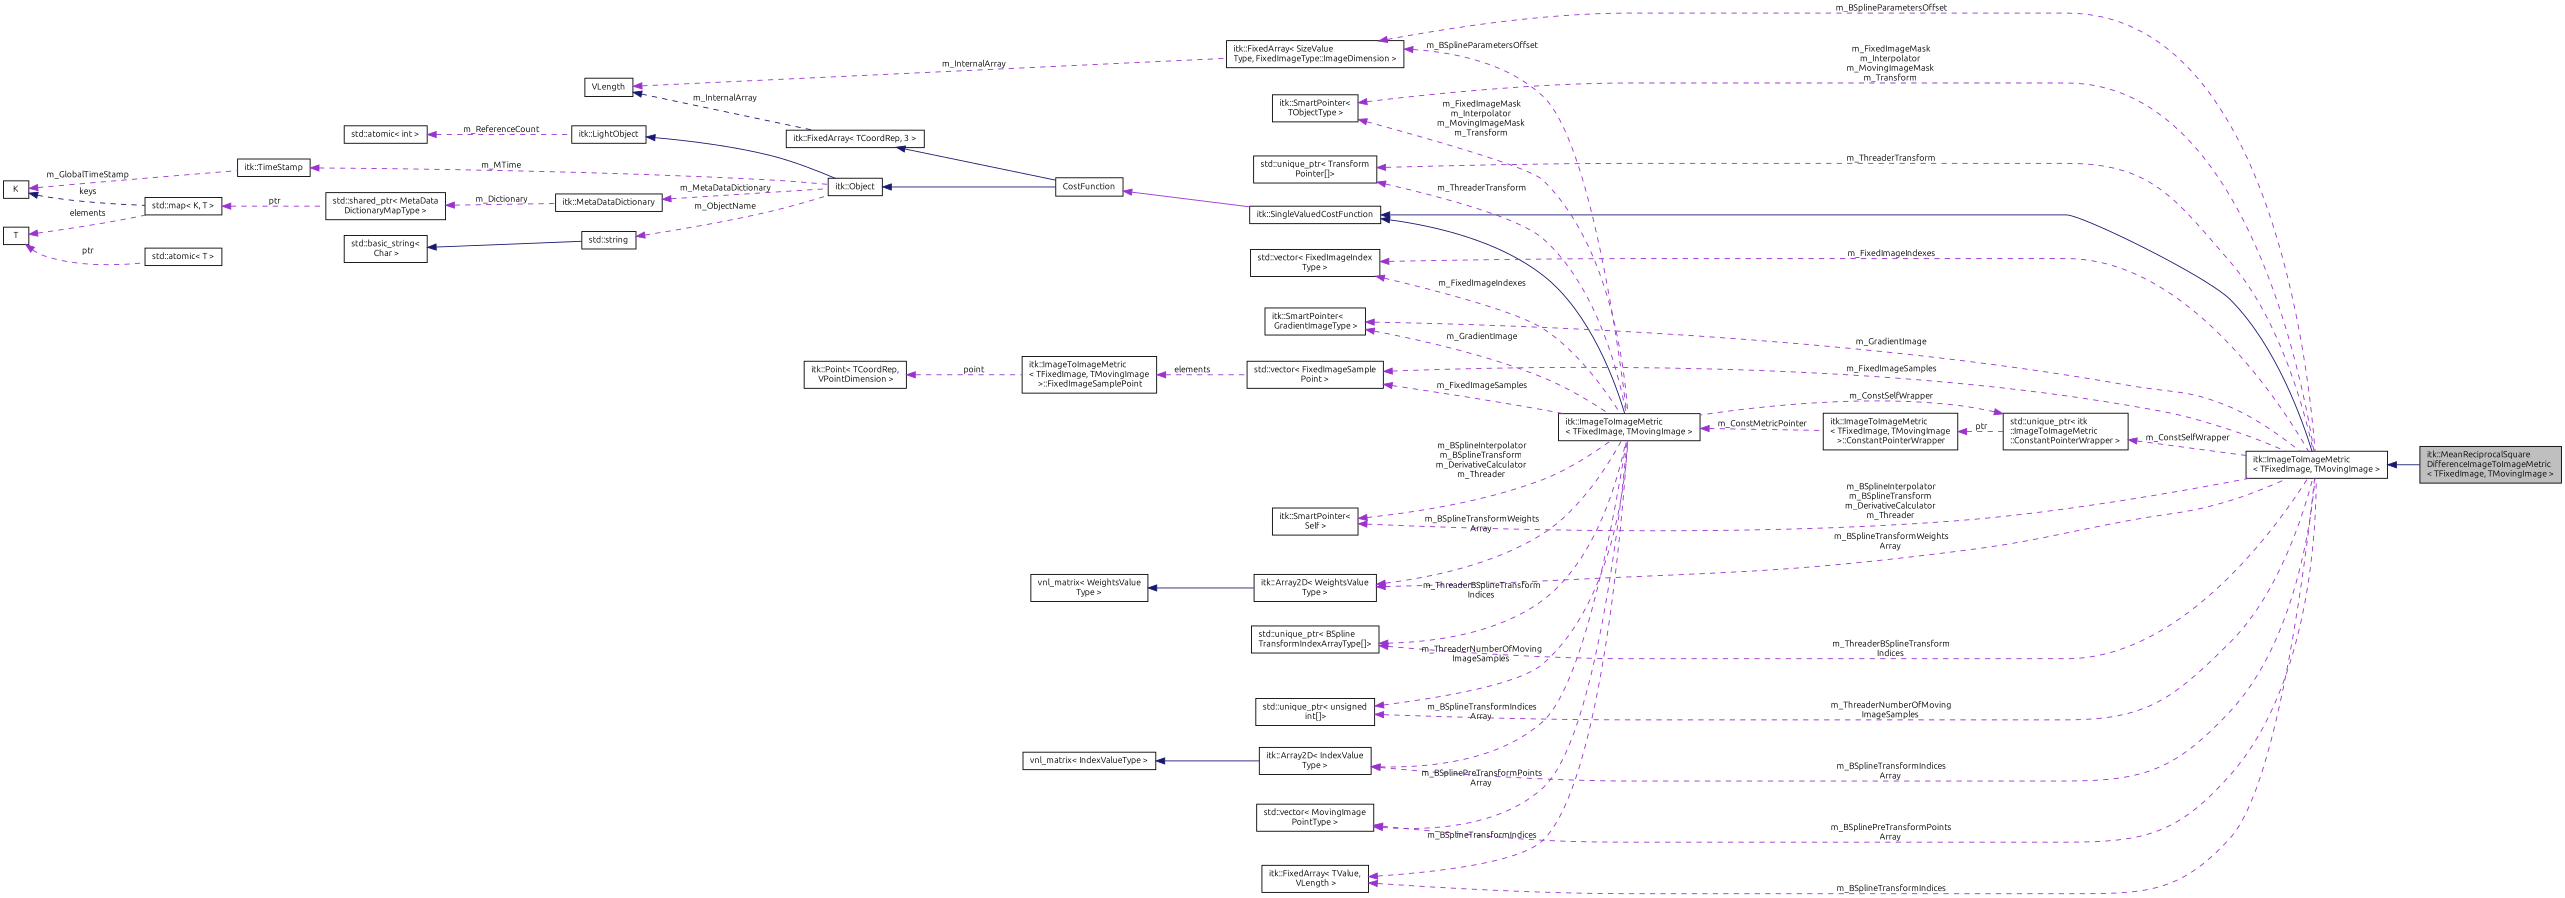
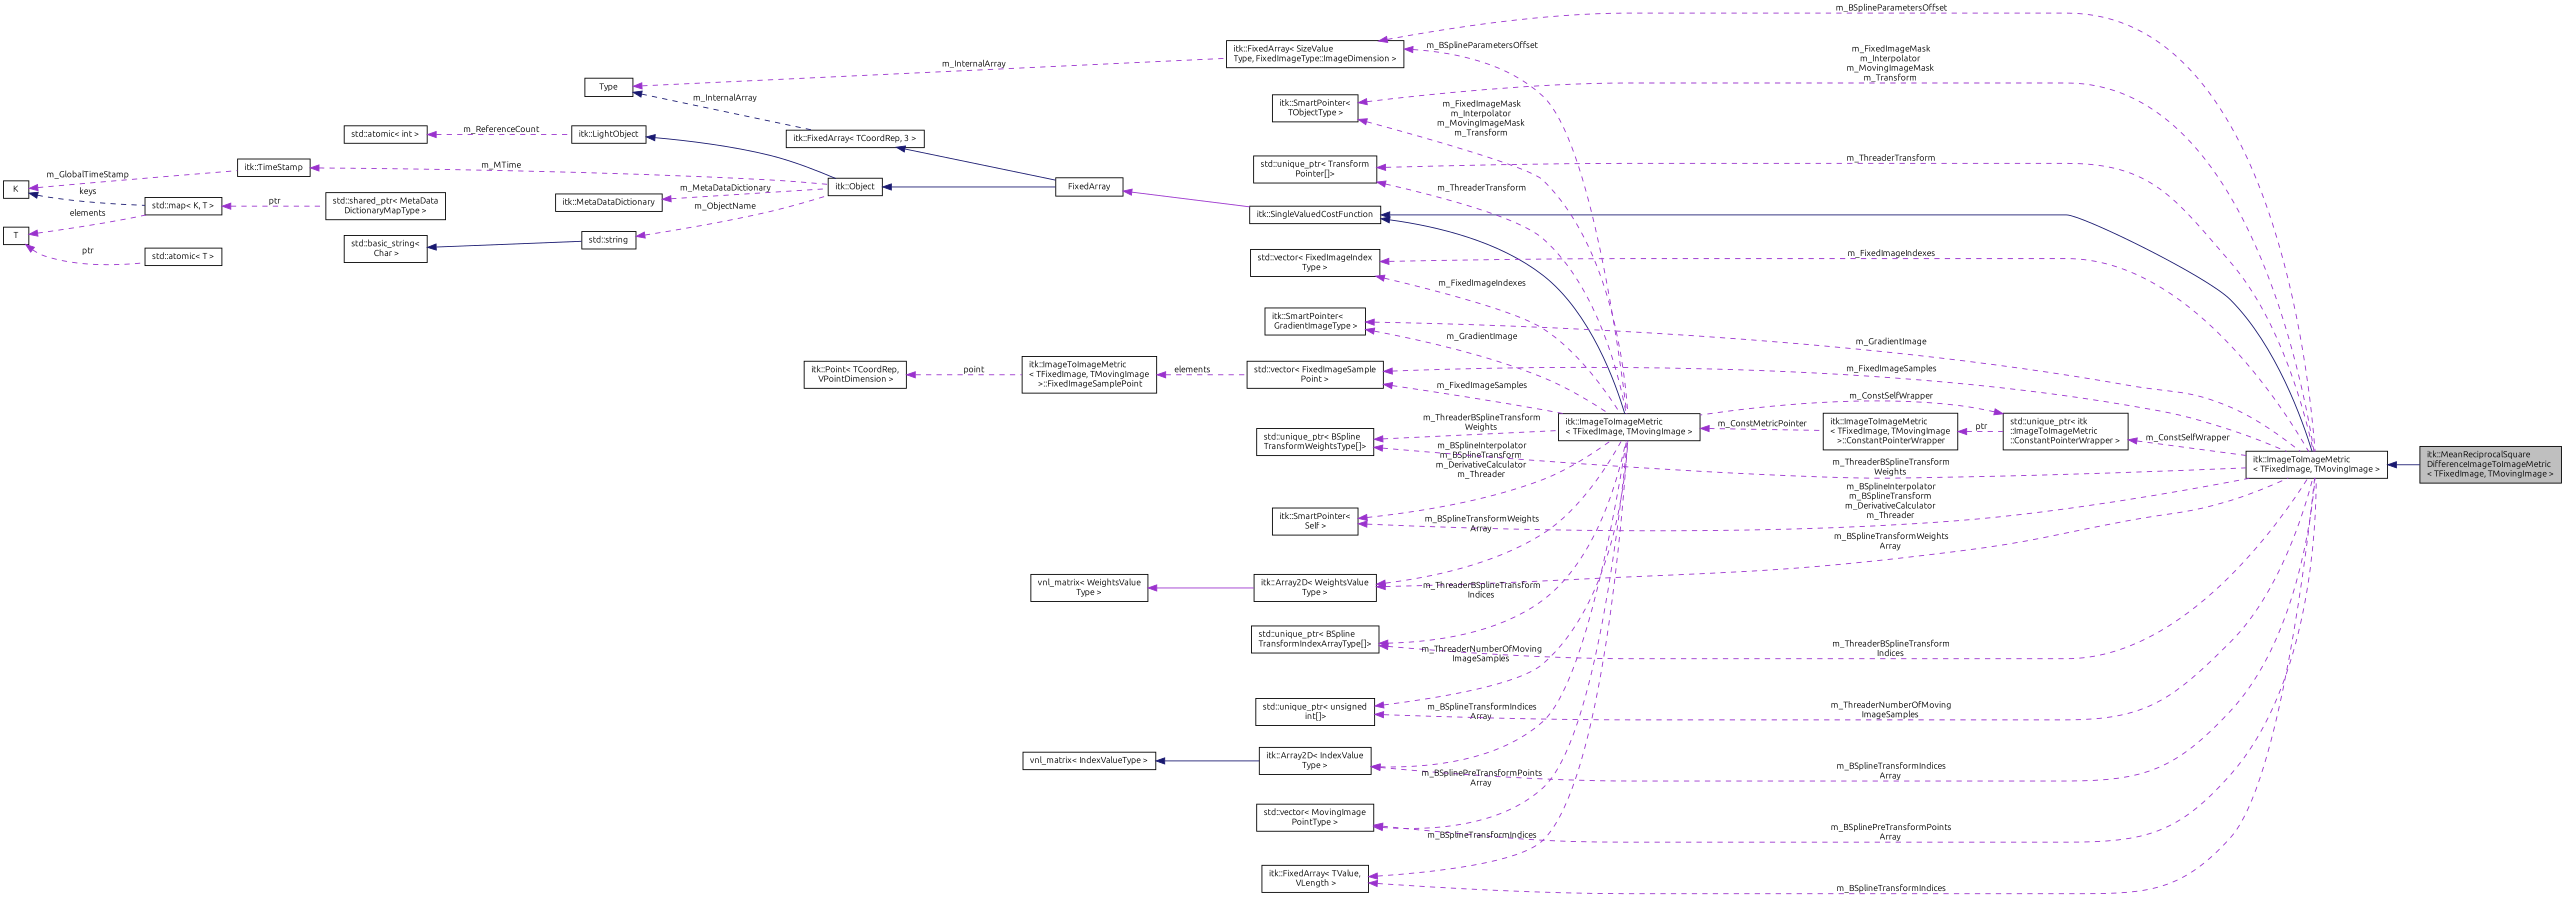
node "VLength": label "VLength" -> "Type"
node "CostFunction": label "CostFunction" -> "FixedArray"
edge "itk::MetaDataDictionary" -> "std::shared_ptr< MetaData DictionaryMapType >": removed, label "m_Dictionary"
node "std::unique_ptr< BSpline TransformWeightsType[]>": added
edge "itk::Array2D< WeightsValue Type >" -> "vnl_matrix< WeightsValue Type >": color midnightblue -> darkorchid3
